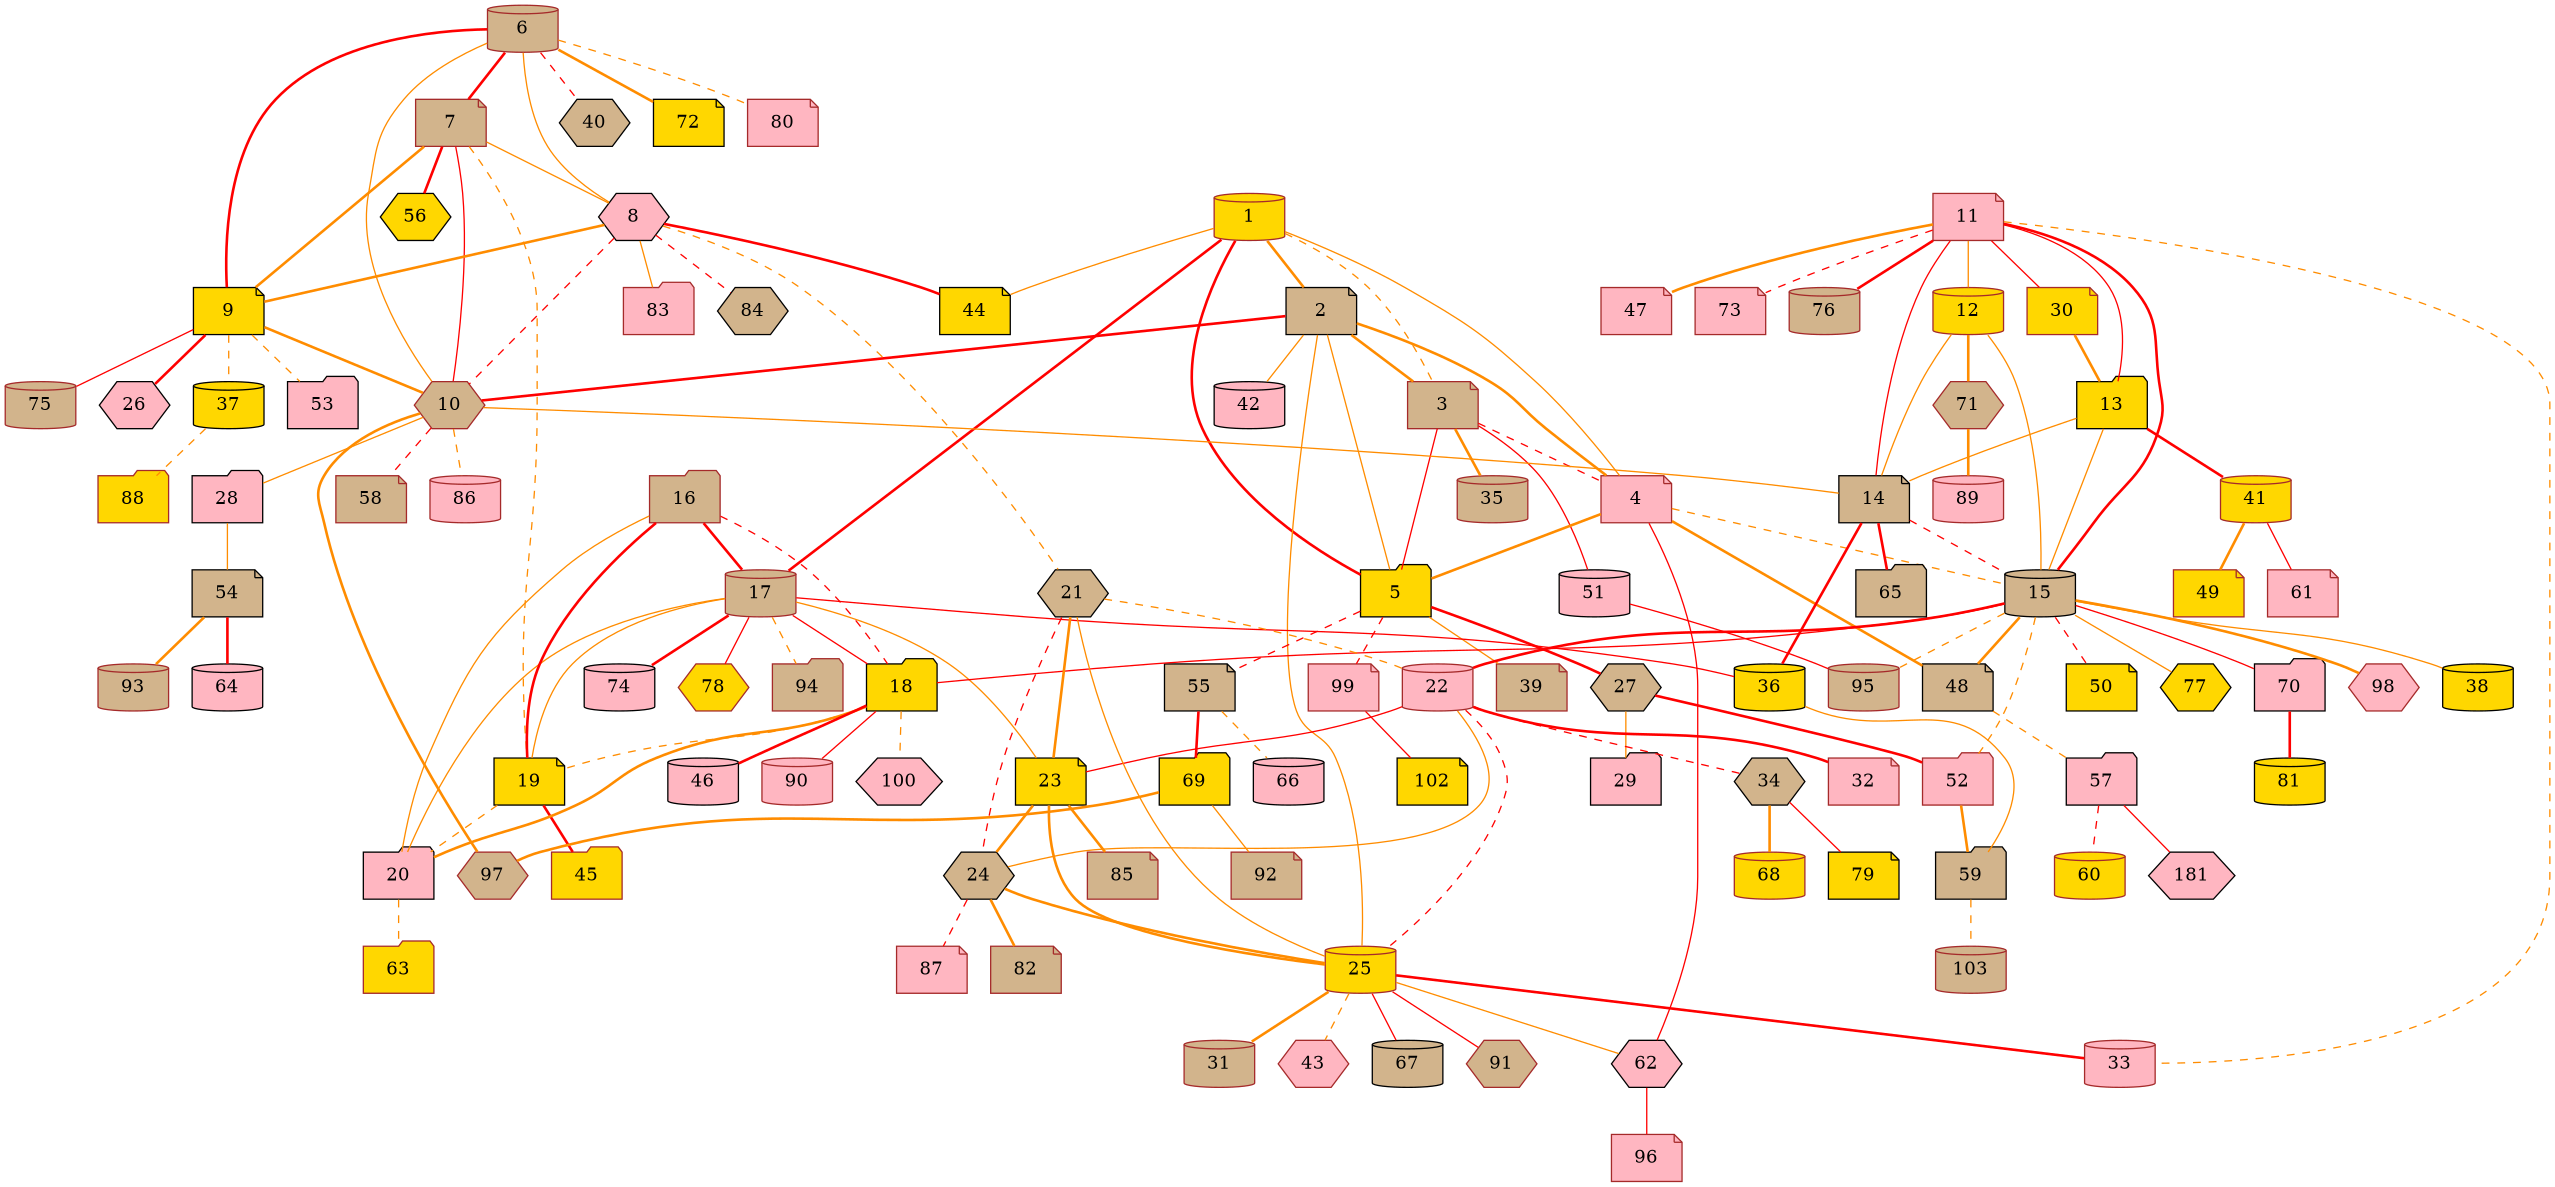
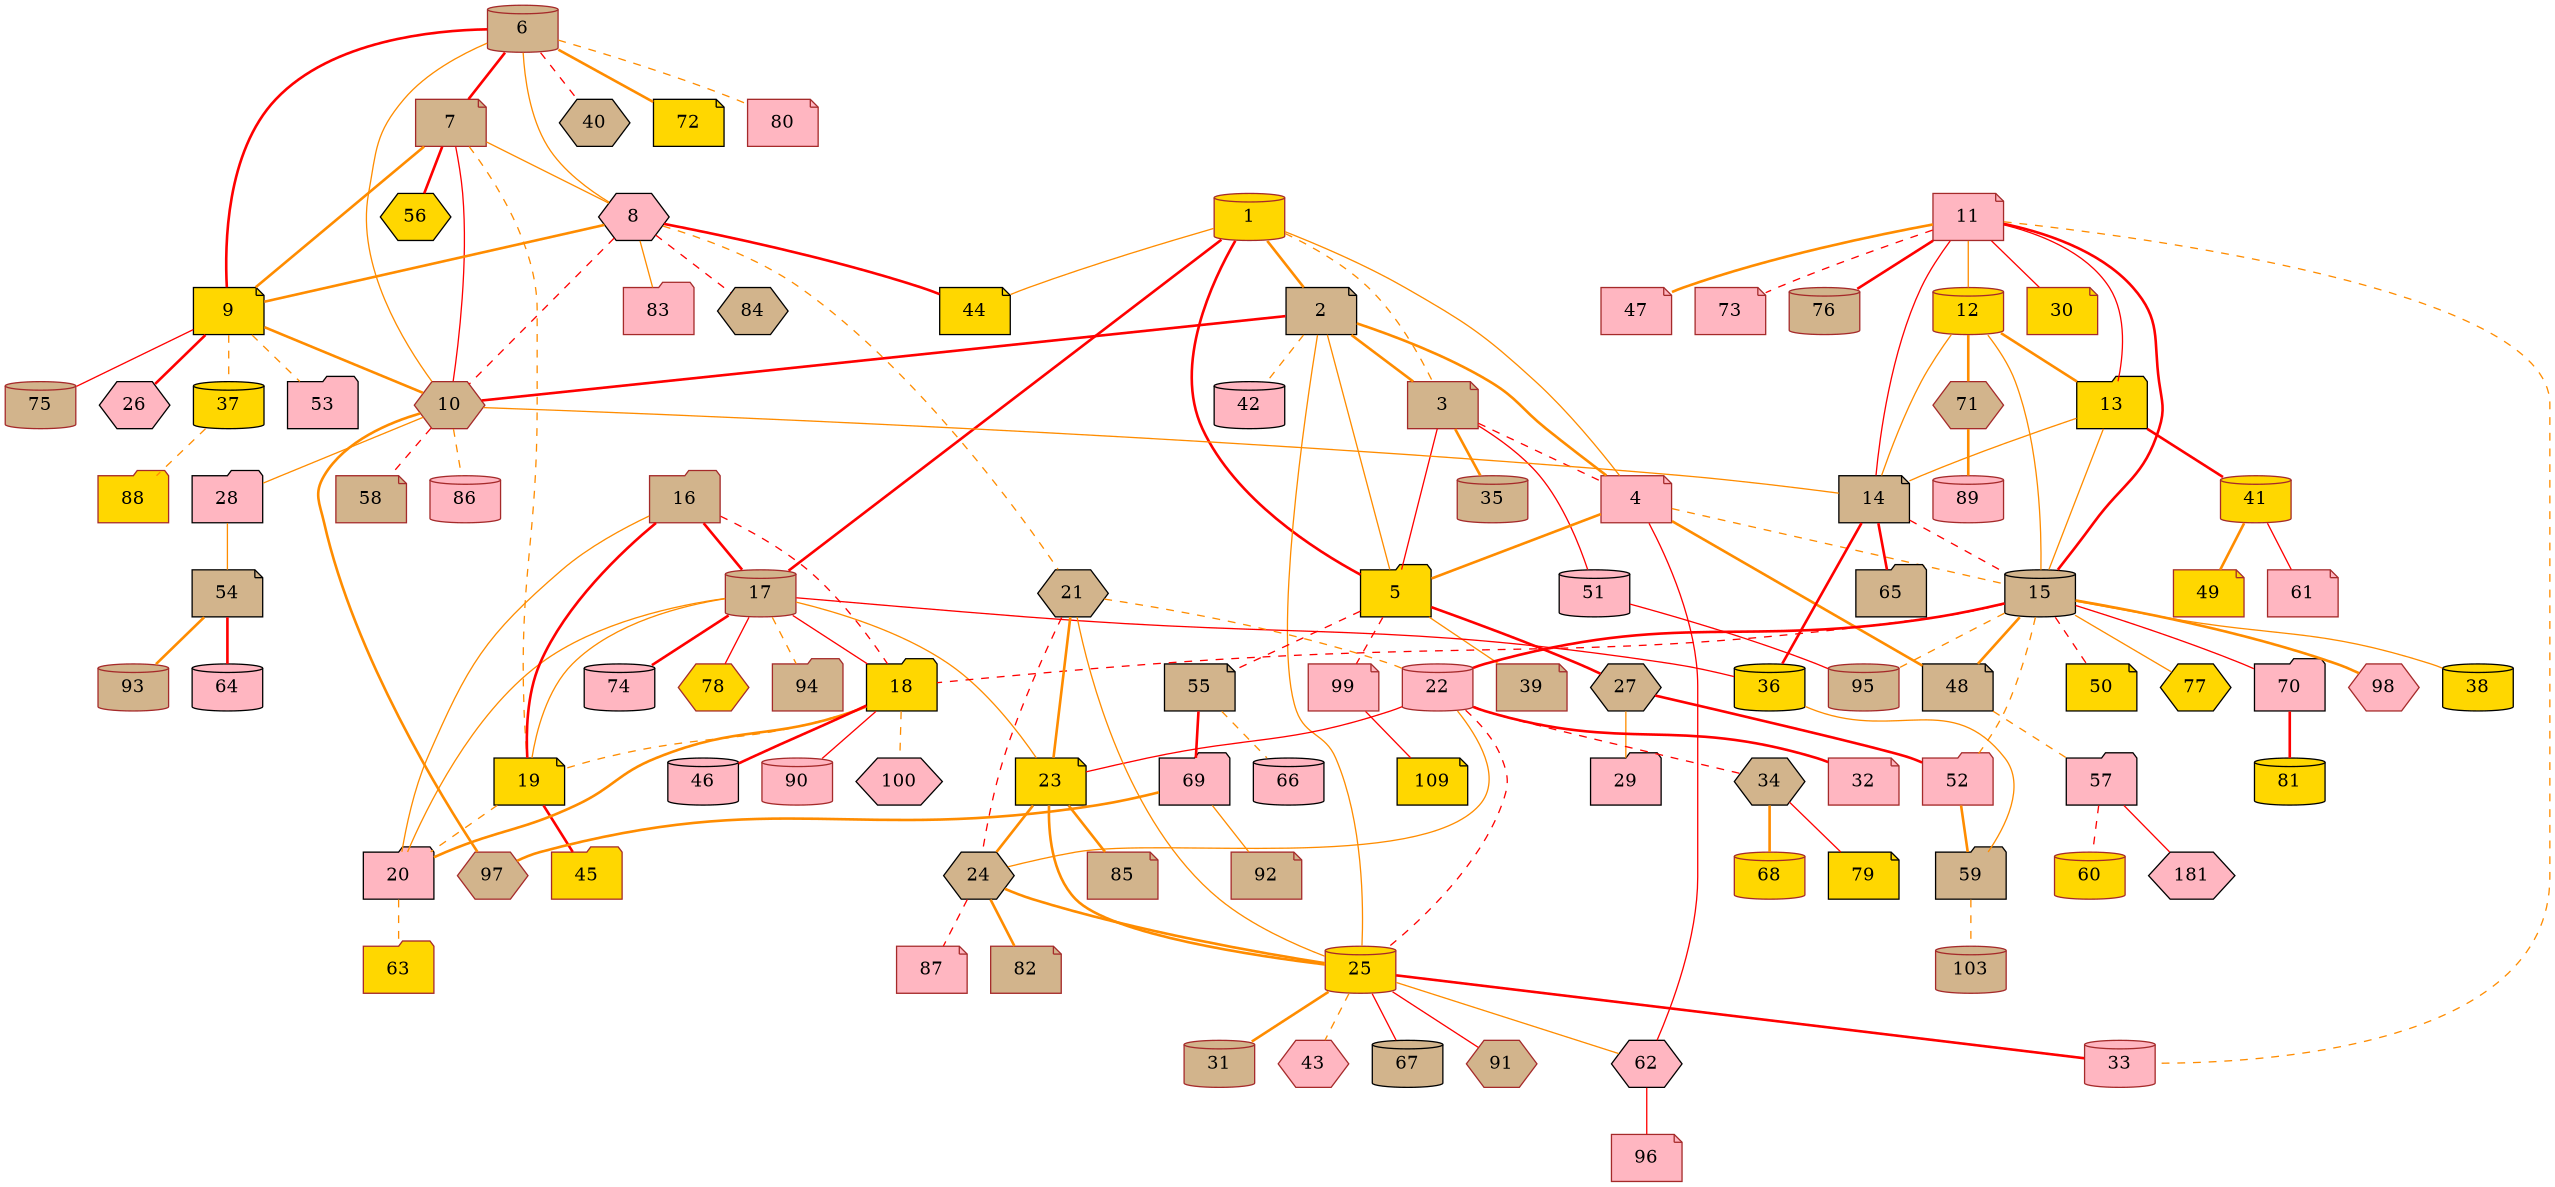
edge "2" -- "42": style solid -> dashed
edge "30" -- "13": now "12" -- "13"
edge "15" -- "18": style solid -> dashed
node "69": fillcolor gold -> lightpink
node "102": label "102" -> "109"
